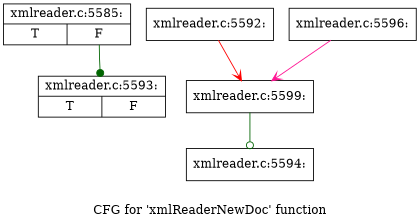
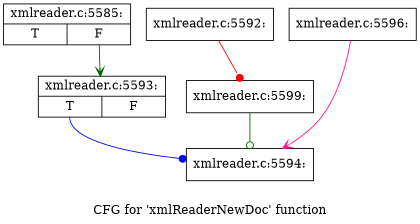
edge "xmlreader.c:5585:" -> "xmlreader.c:5593:": arrowhead dot -> vee
edge "xmlreader.c:5592:" -> "xmlreader.c:5599:": arrowhead vee -> dot
edge "xmlreader.c:5596:" -> "xmlreader.c:5599:": now "xmlreader.c:5596:" -> "xmlreader.c:5594:"
edge "xmlreader.c:5593:" -> "xmlreader.c:5594:": added
